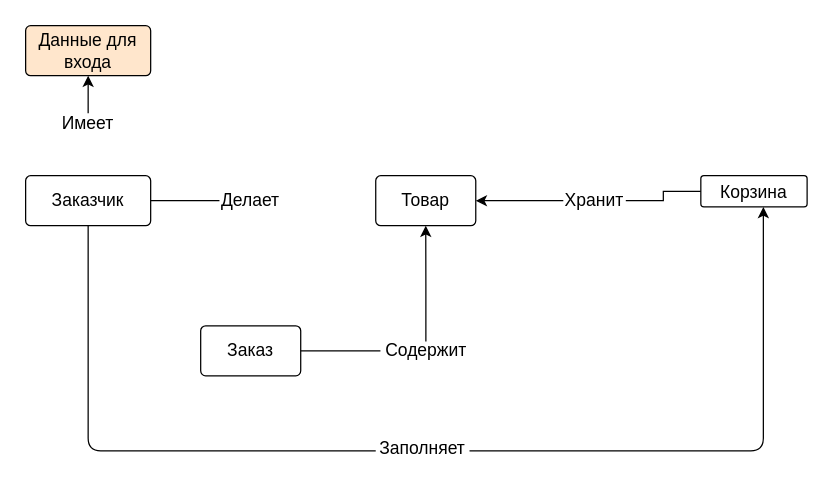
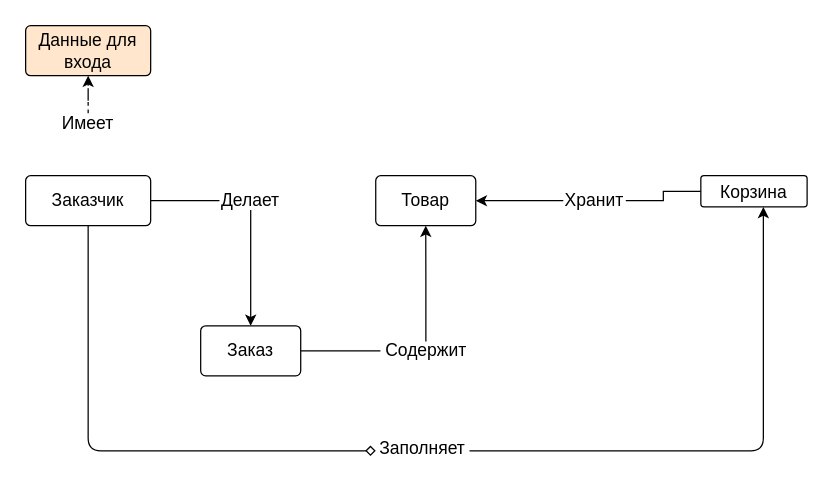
edge "Имеет" -> "Данные для входа": style solid -> dashed
edge "Делает" -> "Заказ": added
edge "Заказчик" -- "Заполняет": arrowhead none -> diamond
